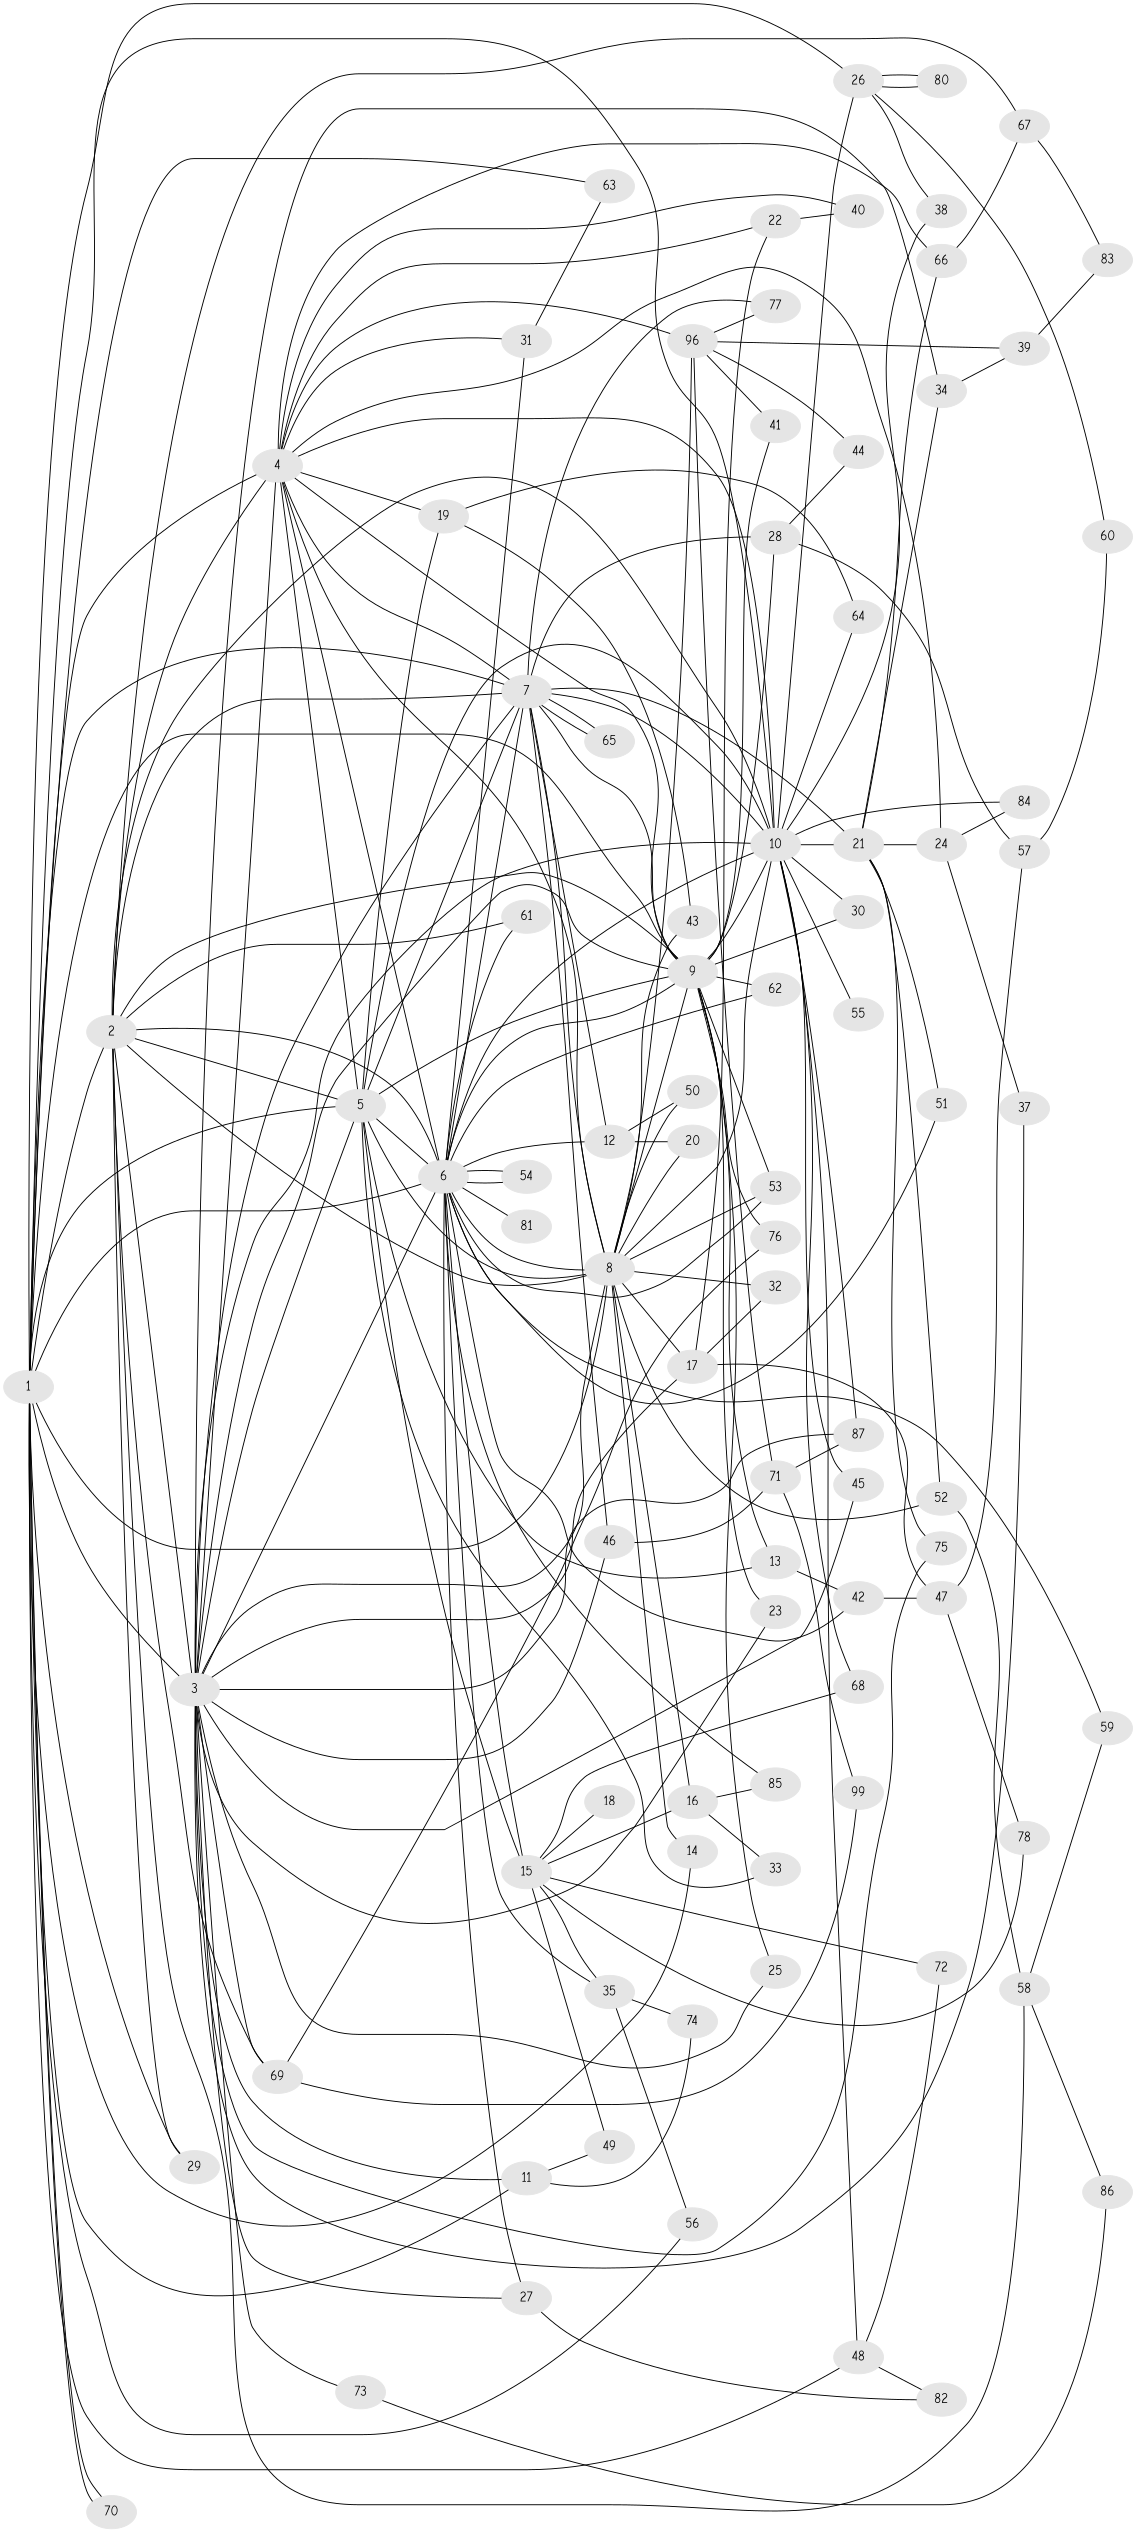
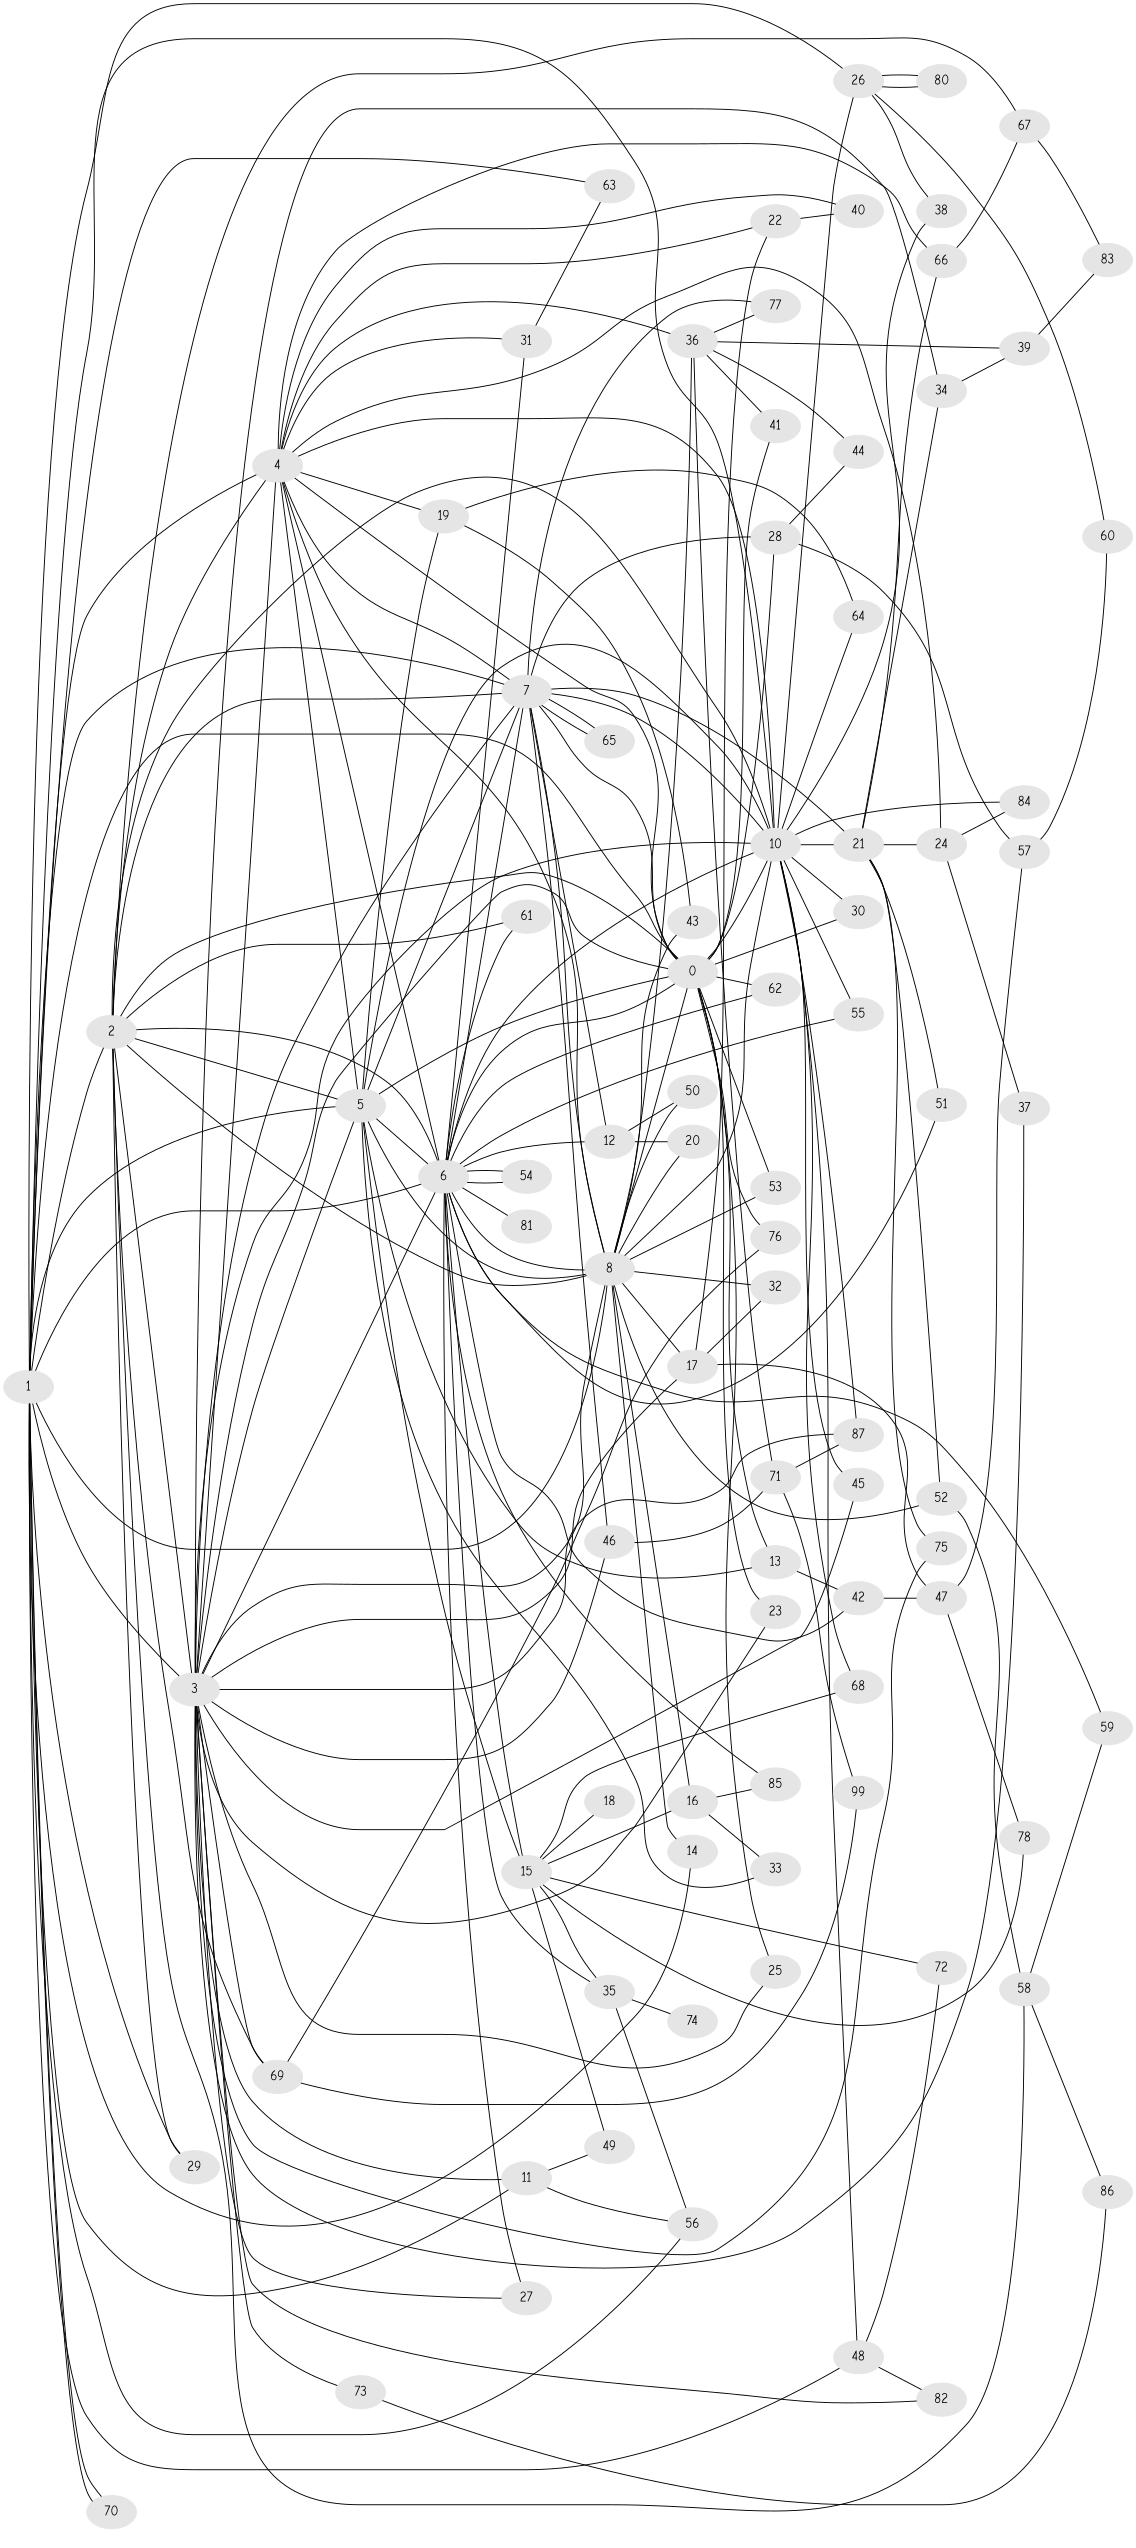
node "96": label "96" -> "36"
node "9": label "9" -> "0"
edge "6" -- "53": now "6" -- "55"
edge "74" -- "11": now "56" -- "11"
edge "27" -- "82": now "3" -- "82"
